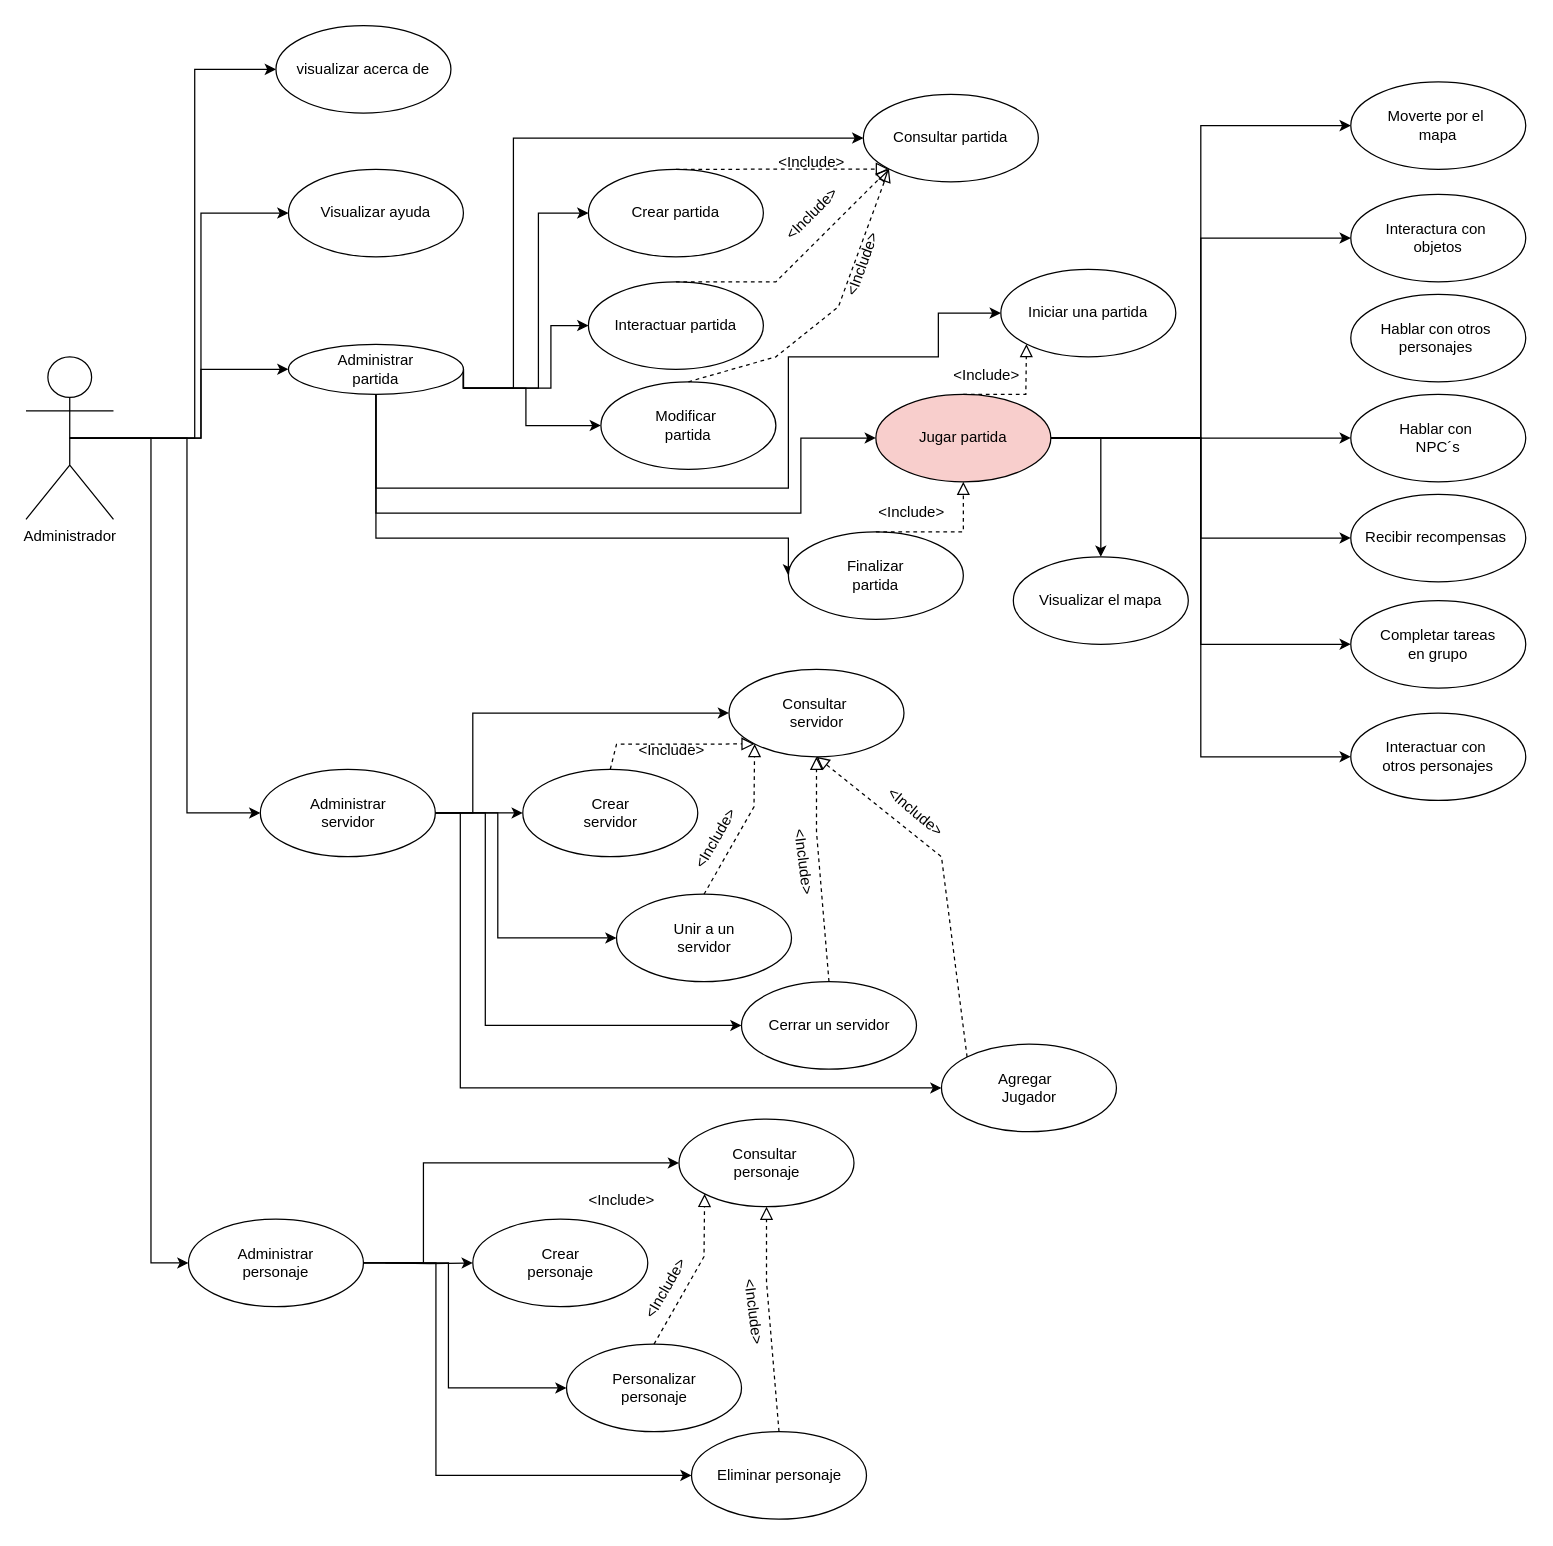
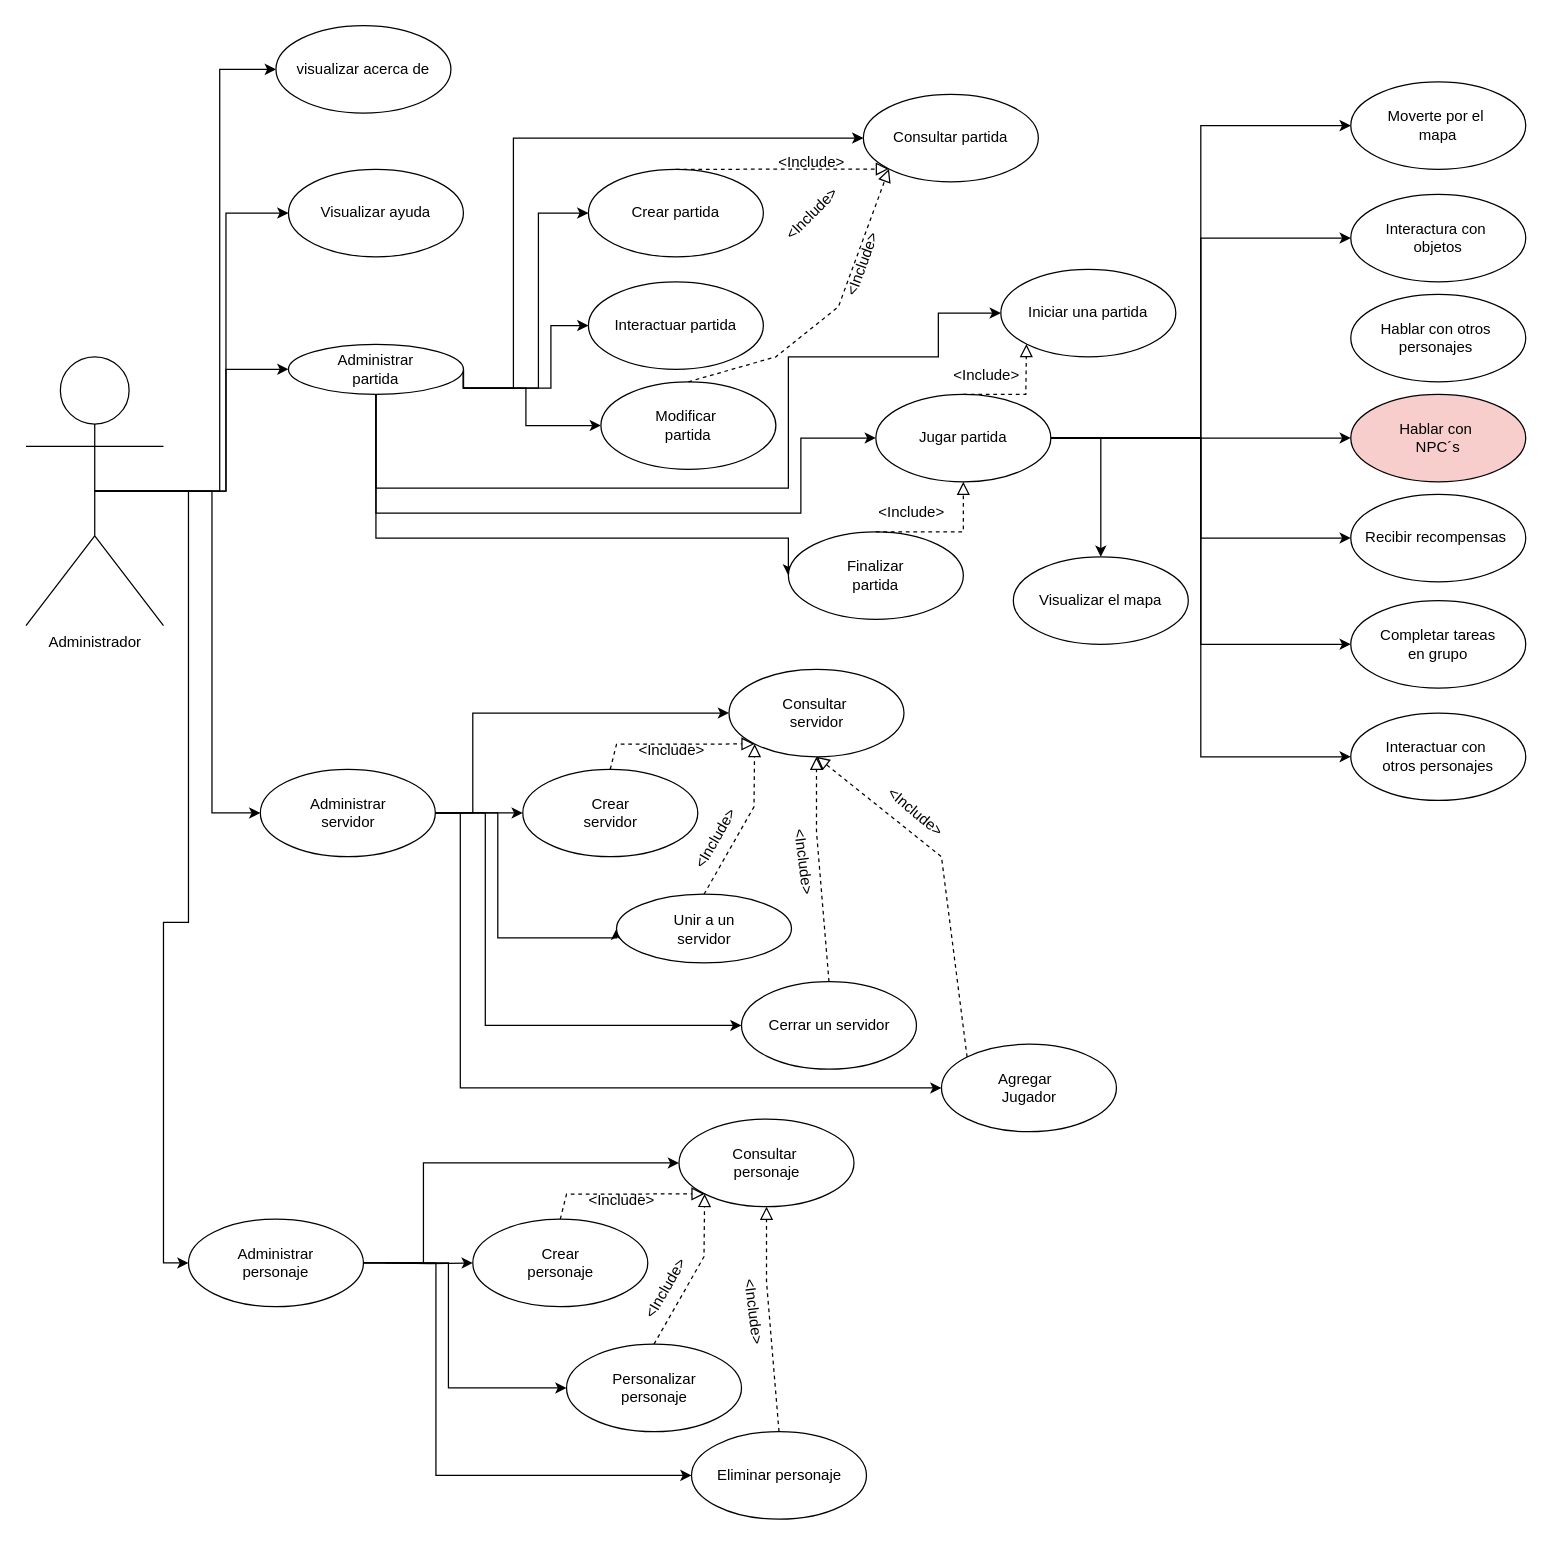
edge "Interactuar partida" -> "Consultar partida": removed
node "Administrador": size 88x163 -> 138x269
node "Jugar partida": fillcolor #f8cecc -> #ffffff
node "Hablar con NPC´s": fillcolor #ffffff -> #f8cecc
node "Unir a un servidor": size 175x88 -> 175x69
edge "Crear personaje" -> "Consultar personaje": added
